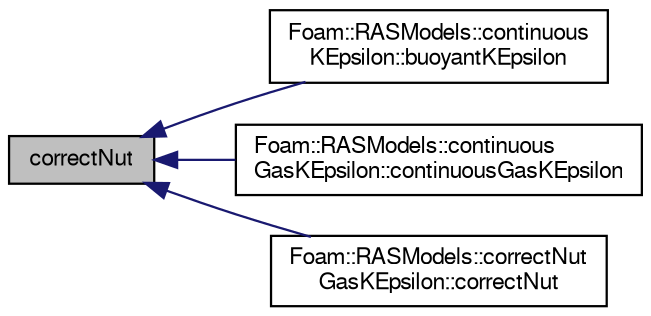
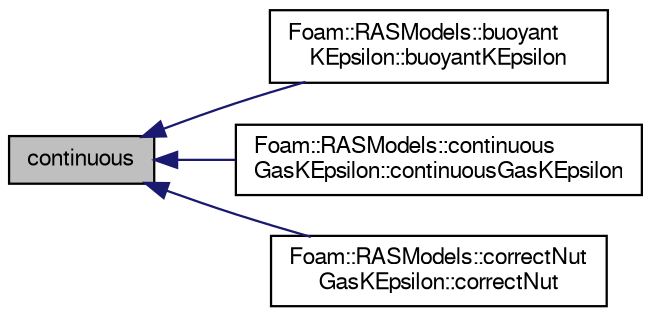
node "Foam::RASModels::continuous KEpsilon::buoyantKEpsilon": label "Foam::RASModels::continuous KEpsilon::buoyantKEpsilon" -> "Foam::RASModels::buoyant KEpsilon::buoyantKEpsilon"
node "correctNut": label "correctNut" -> "continuous"
